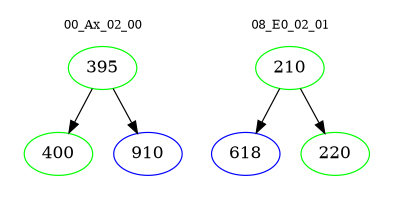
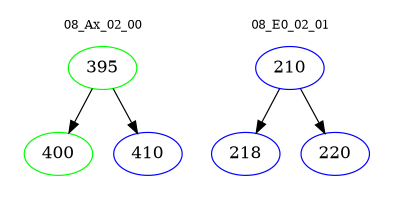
cluster "00_Ax_02_00": label "00_Ax_02_00" -> "08_Ax_02_00"
node "210": color green -> blue
node "910": label "910" -> "410"
node "618": label "618" -> "218"
node "220": color green -> blue
